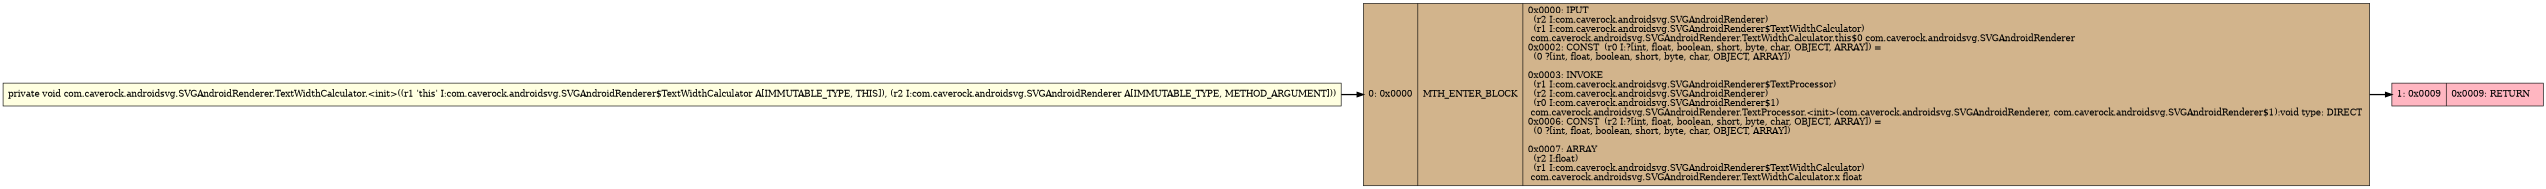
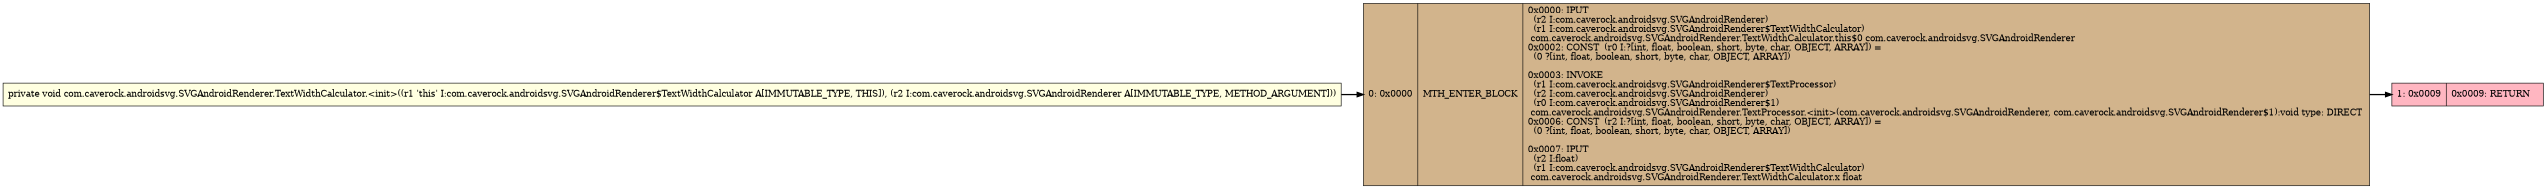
node "0: 0x0000": text "0x0007: ARRAY" -> "0x0007: IPUT"
